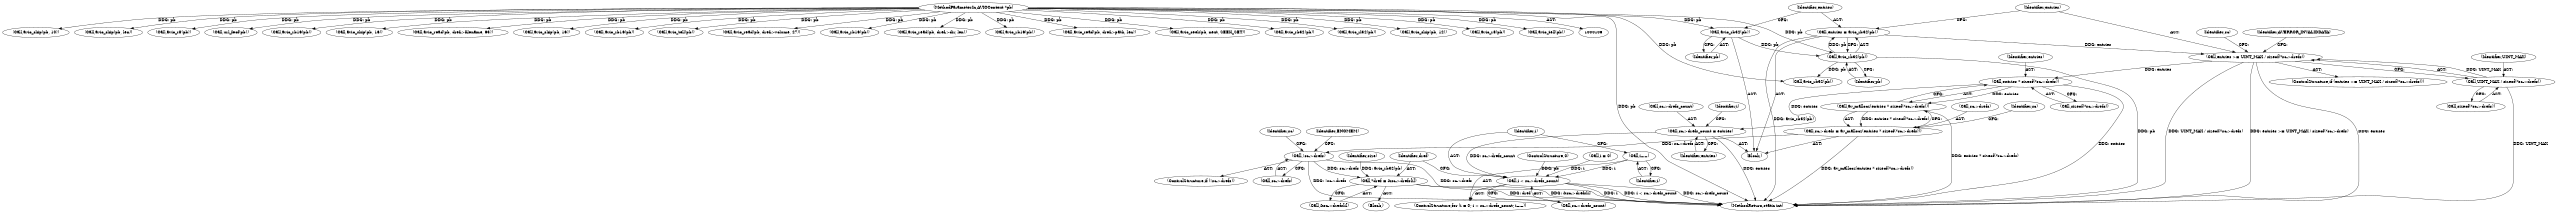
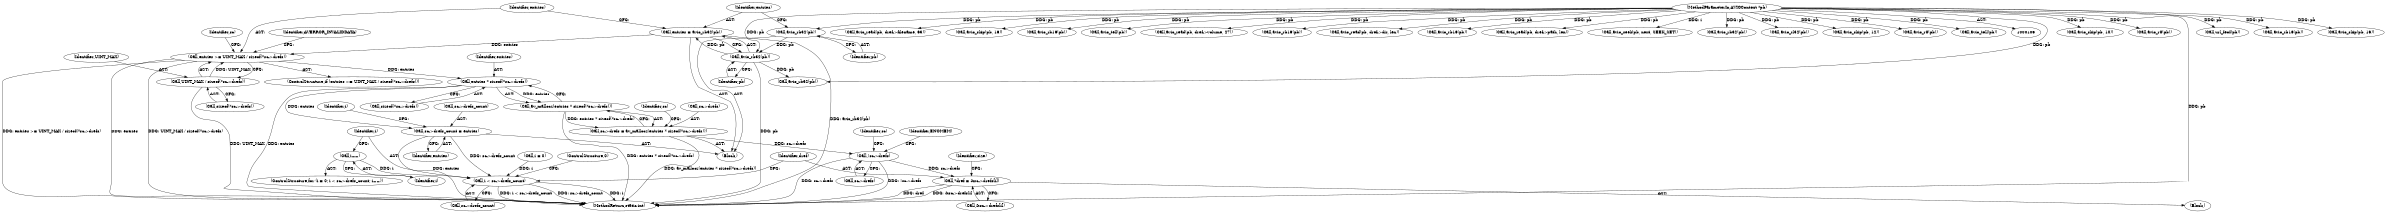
edge "(MethodParameterIn,AVIOContext *pb)" -> "(Call,avio_seek(pb, next, SEEK_SET))": label "DDG: pb" -> "DDG: i"
node "(Call,avio_skip(pb, len))": removed
edge "(Identifier,size)" -> "(Call,*dref = &sc->drefs[i])": label "DDG: avio_rb32(pb)" -> "CFG: "
edge "(ControlStructure,0)" -> "(Call,i < sc->drefs_count)": label "DDG: pb" -> "CFG: "
node "(ControlStructure,if (!sc->drefs))": removed
edge "(Call,i < sc->drefs_count)" -> "(ControlStructure,for (i = 0; i < sc->drefs_count; i++))": removed, label "AST:"
